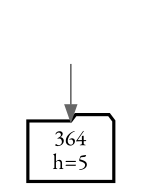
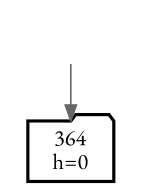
node "364 h=5": label "364 h=5" -> "364 h=0"
